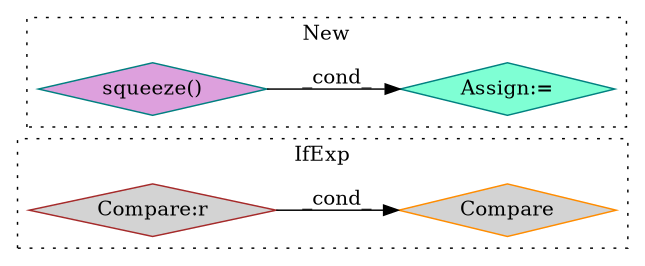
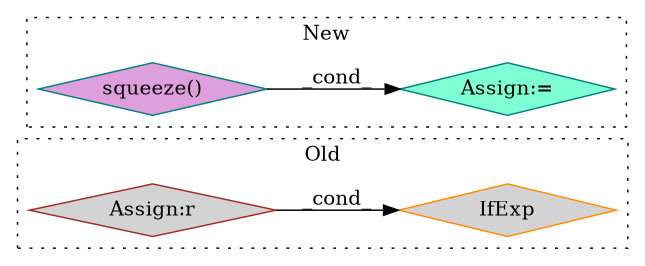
cluster "IfExp": label "IfExp" -> "Old"
node "Compare:r": label "Compare:r" -> "Assign:r"
node "Compare": label "Compare" -> "IfExp"
